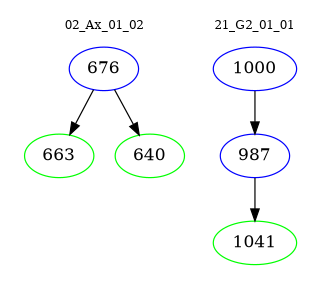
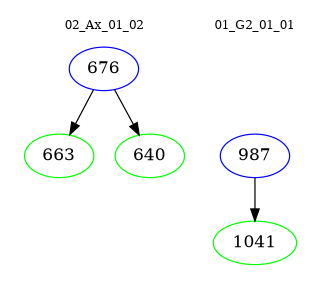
cluster "21_G2_01_01": label "21_G2_01_01" -> "01_G2_01_01"
node "1000": removed
